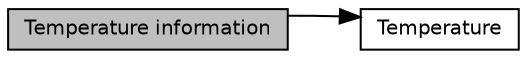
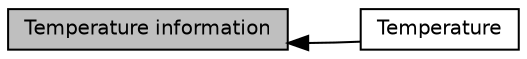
edge "Temperature information" -> "Temperature": reversed
